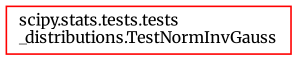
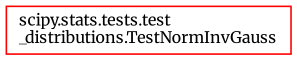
node "scipy.stats.tests.tests _distributions.TestNormInvGauss": label "scipy.stats.tests.tests _distributions.TestNormInvGauss" -> "scipy.stats.tests.test _distributions.TestNormInvGauss"
